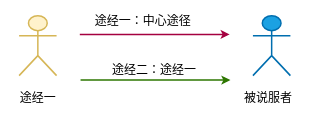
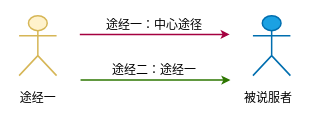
node "途经一：中心途径": moved (143, 21) -> (154, 24)
